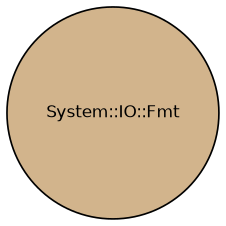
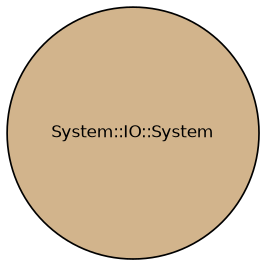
node "System::IO::Fmt": label "System::IO::Fmt" -> "System::IO::System"
